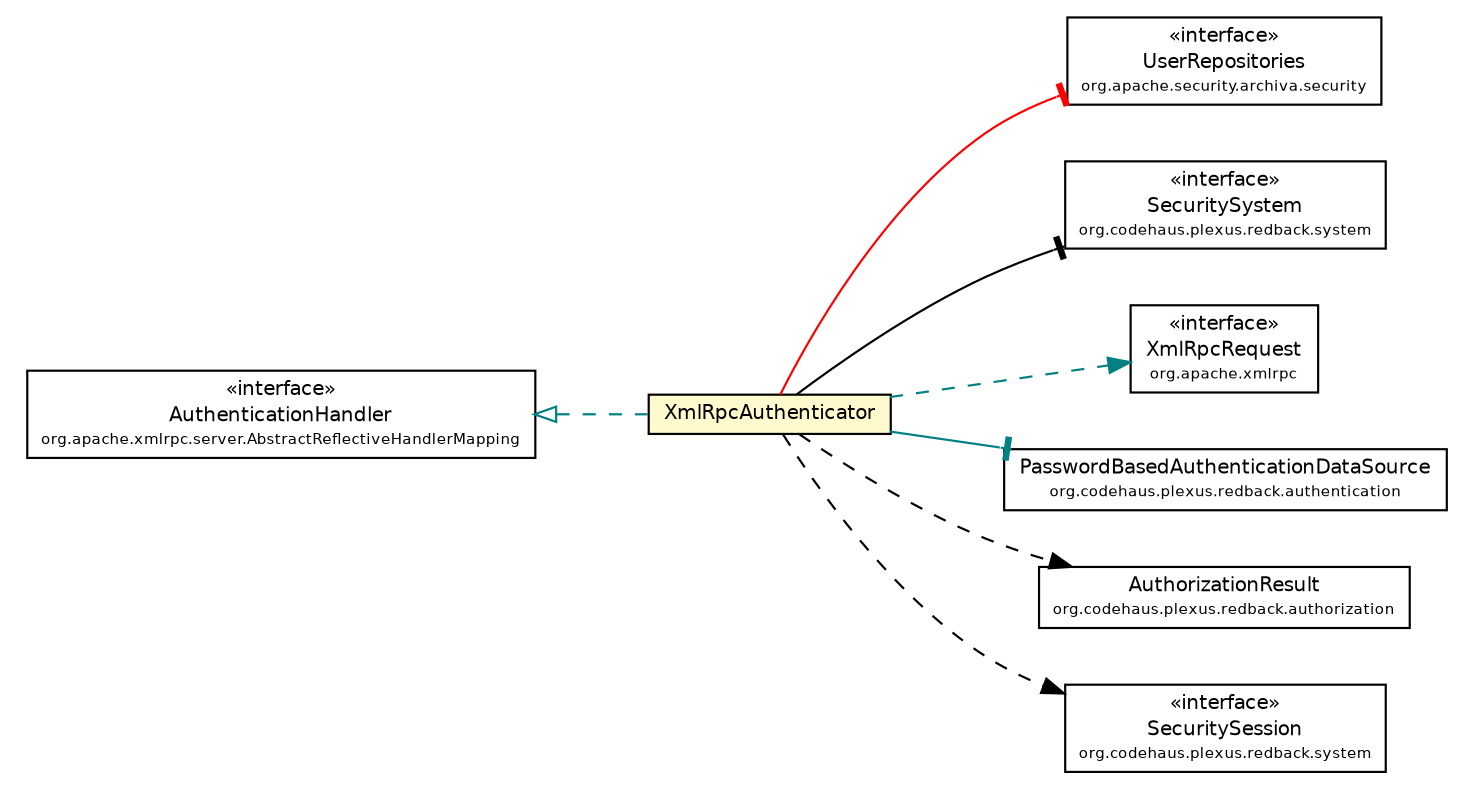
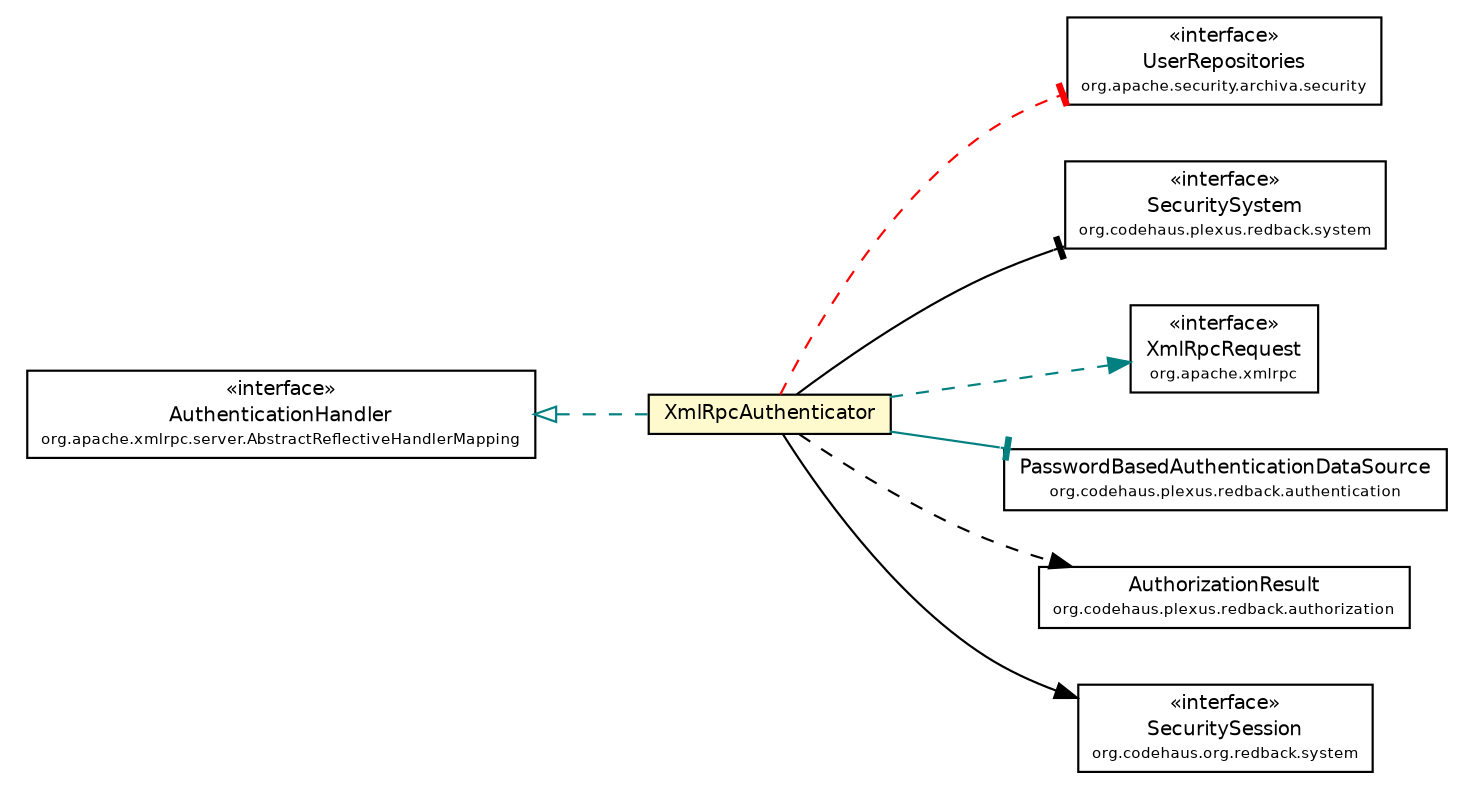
edge "XmlRpcAuthenticator" -> "UserRepositories": style solid -> dashed
edge "XmlRpcAuthenticator" -> "SecuritySession": style dashed -> solid
node "SecuritySession": text "org.codehaus.plexus.redback.system" -> "org.codehaus.org.redback.system"
